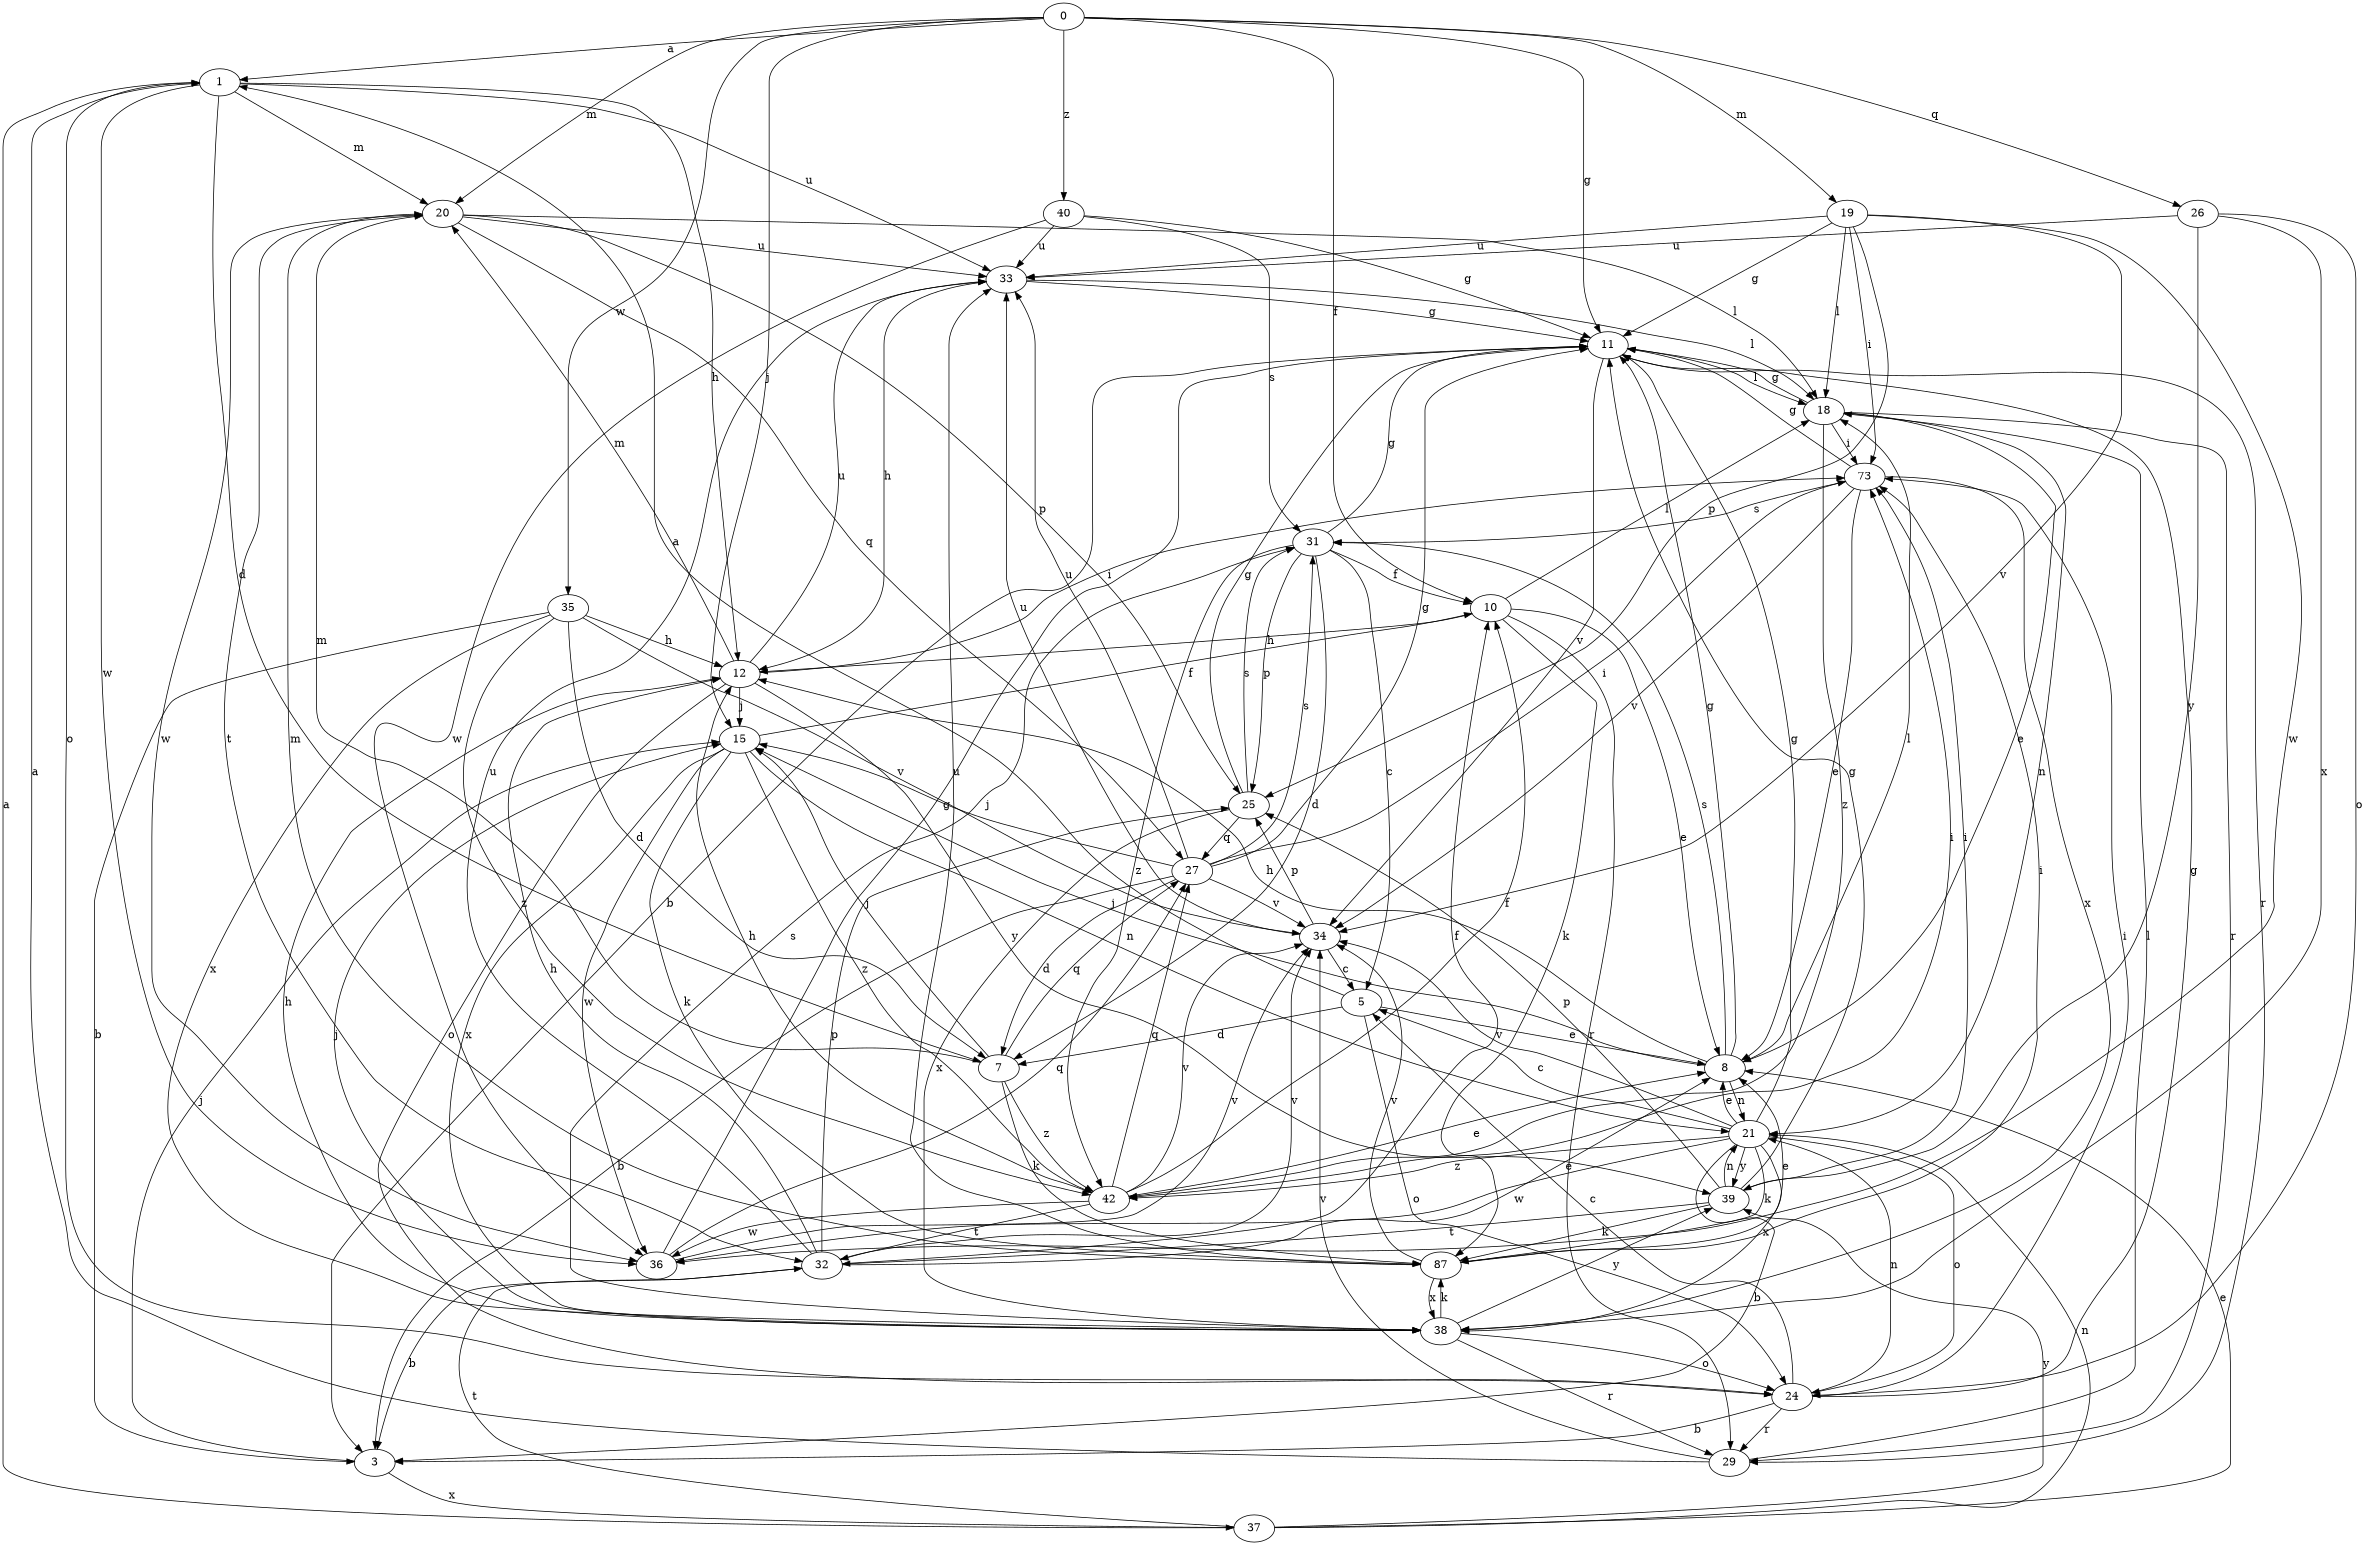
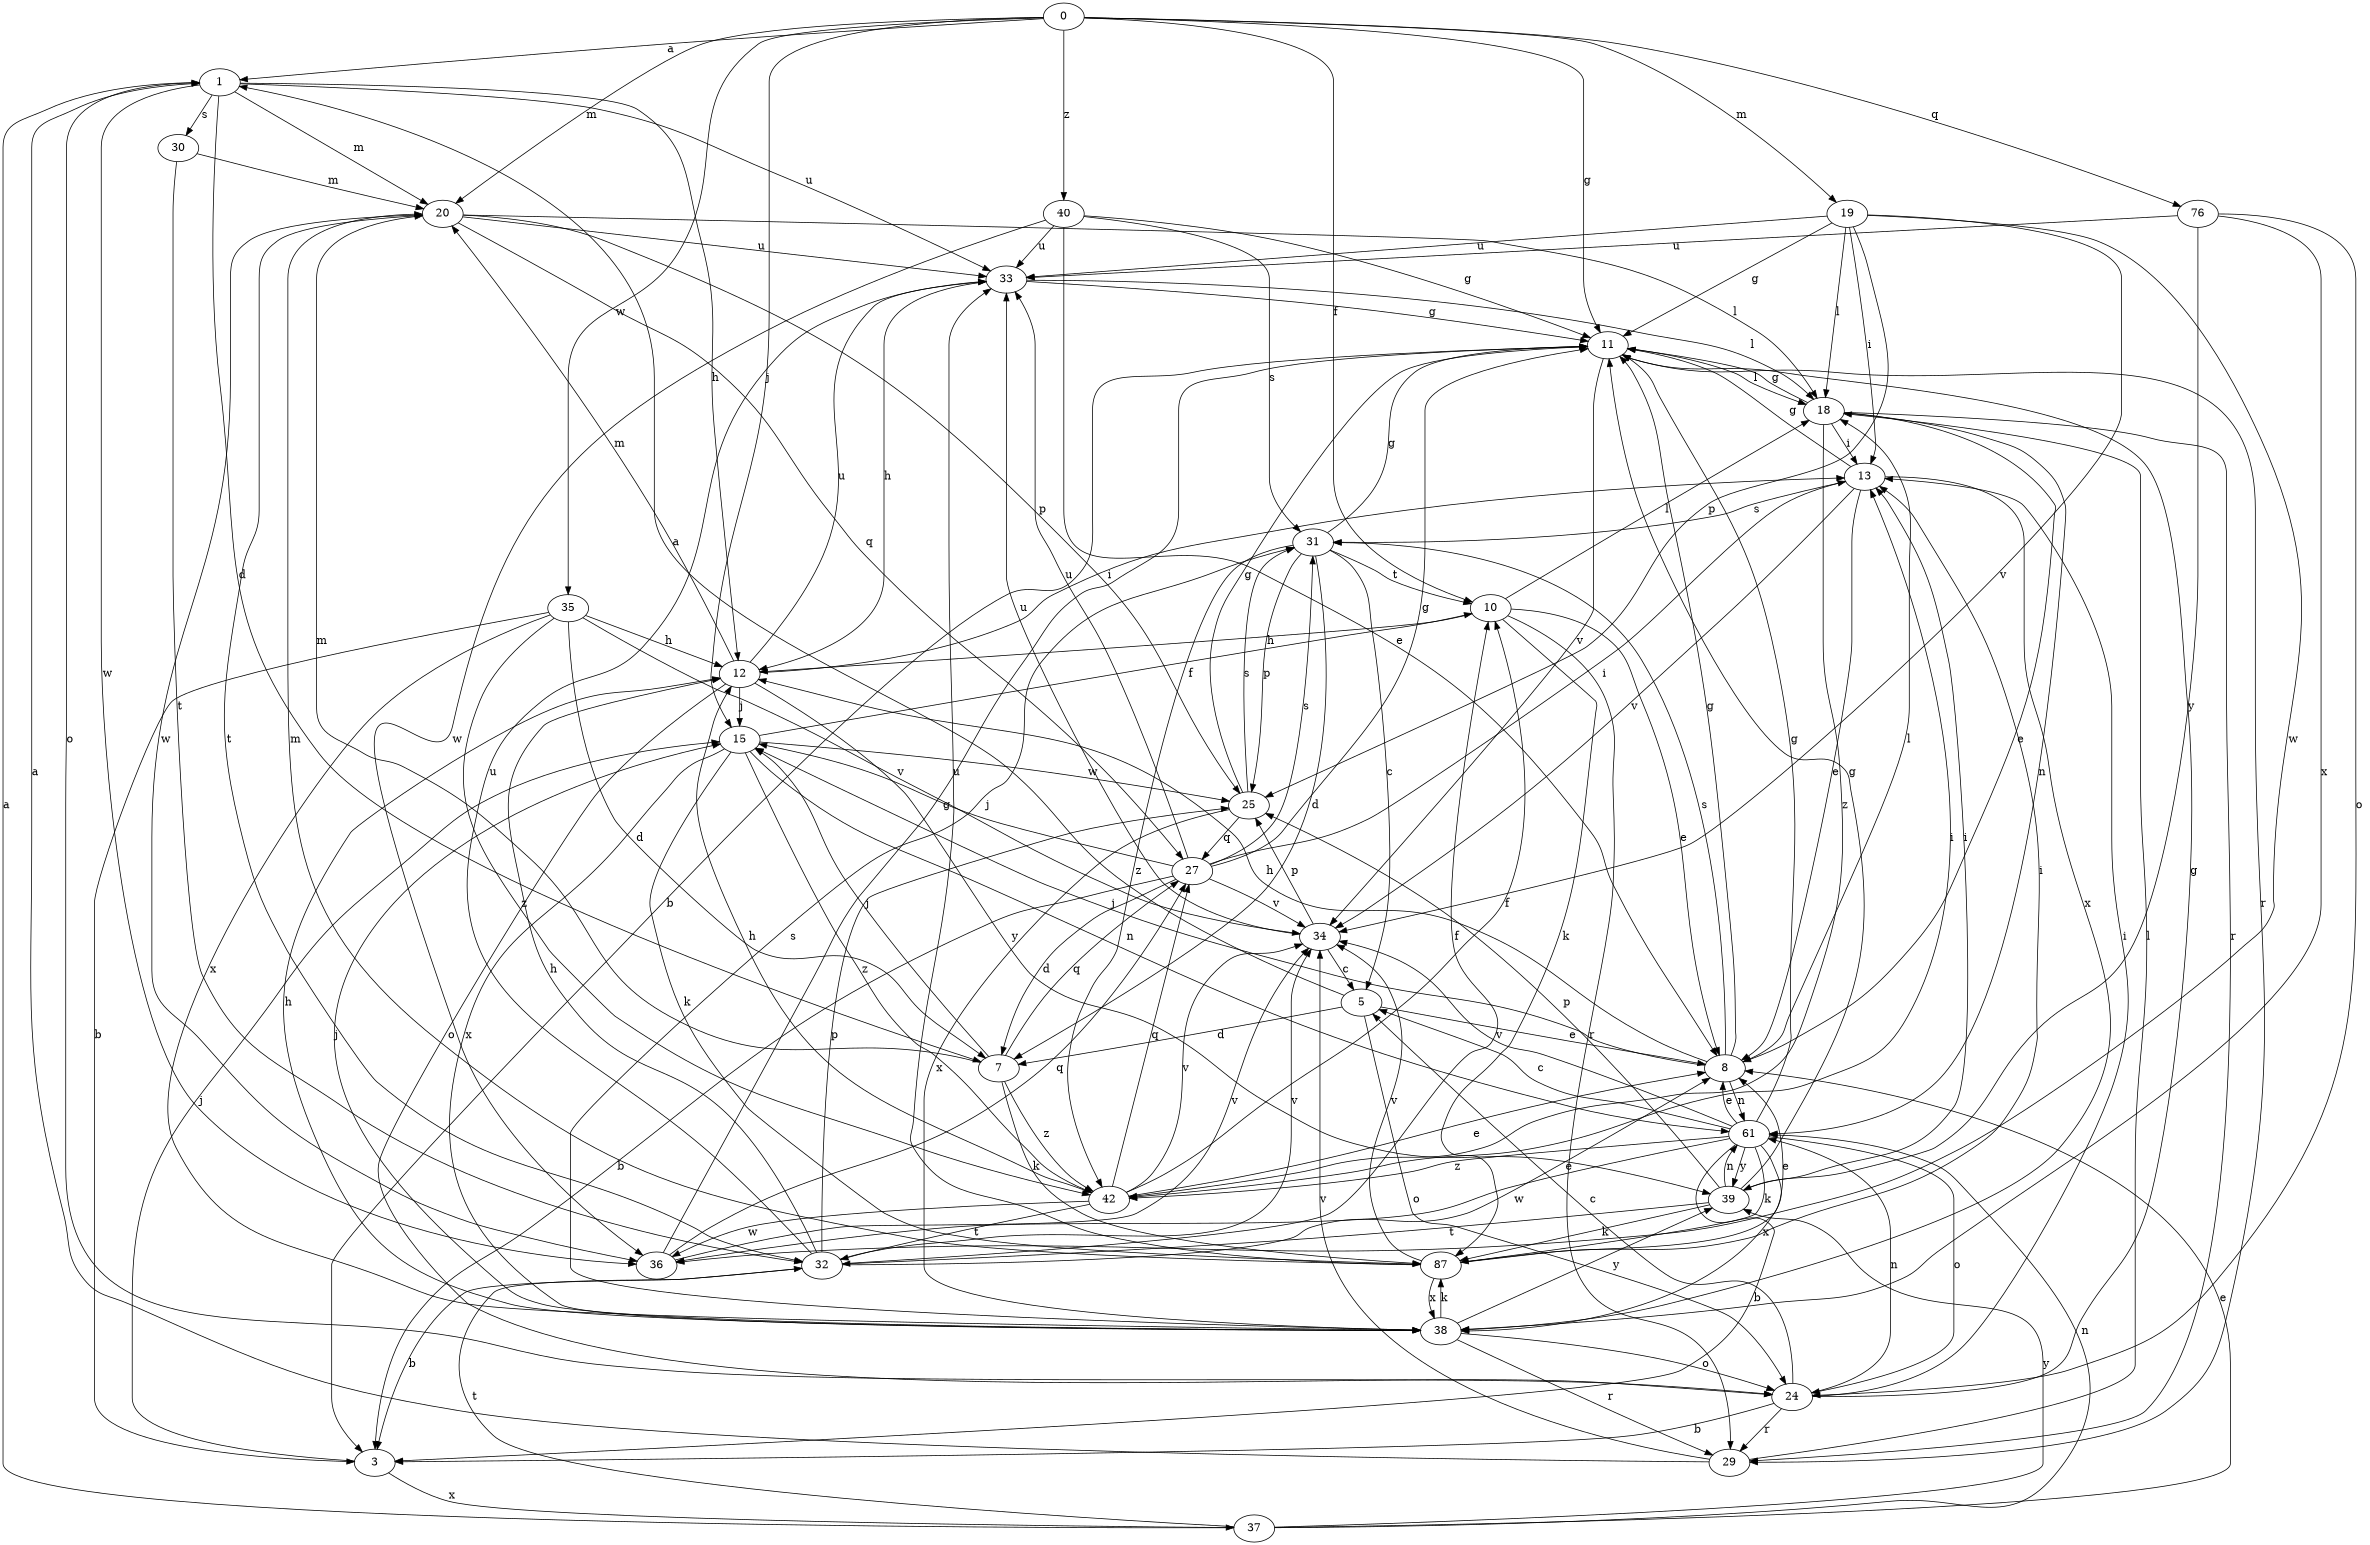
node "30": added
node "26": label "26" -> "76"
node "73": label "73" -> "13"
edge "31" -> "10": label "f" -> "t"
edge "40" -> "8": added, label "e"
edge "15" -> "36": now "15" -> "25"
node "21": label "21" -> "61"
